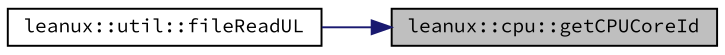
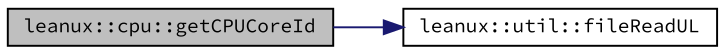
edge "leanux::util::fileReadUL" -> "leanux::cpu::getCPUCoreId": reversed
